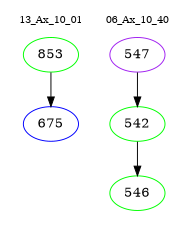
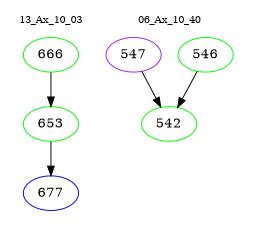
cluster "13_Ax_10_01": label "13_Ax_10_01" -> "13_Ax_10_03"
node "666": added
node "853": label "853" -> "653"
node "675": label "675" -> "677"
edge "542" -> "546": reversed
